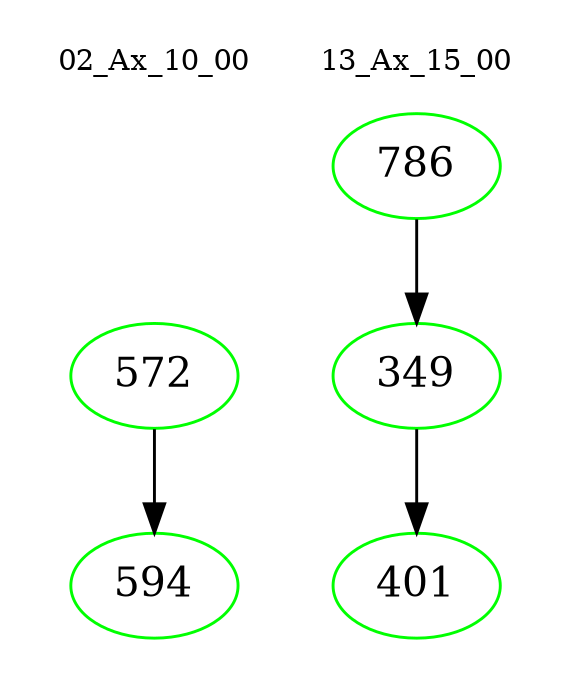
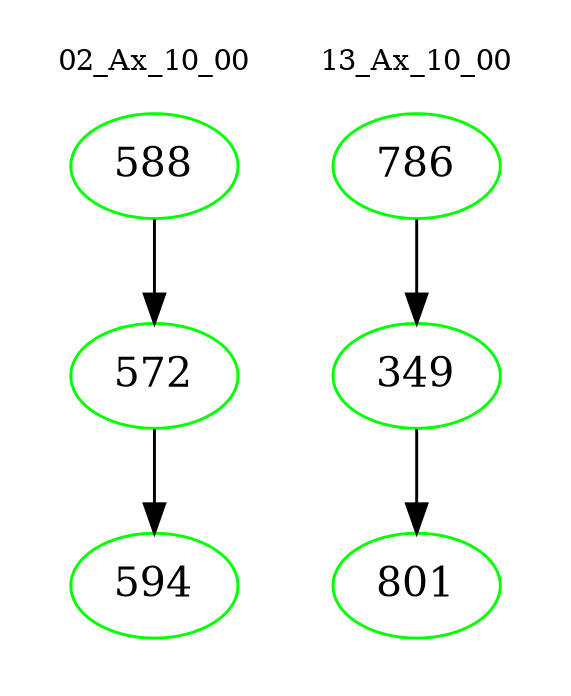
cluster "13_Ax_15_00": label "13_Ax_15_00" -> "13_Ax_10_00"
node "588": added
node "401": label "401" -> "801"
